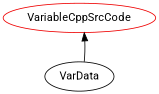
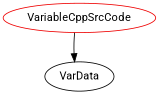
edge "VarData" -> "VariableCppSrcCode": reversed
